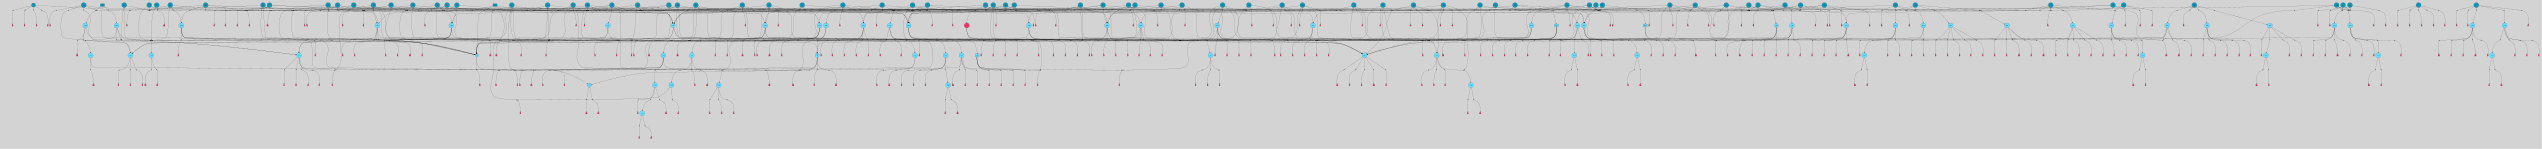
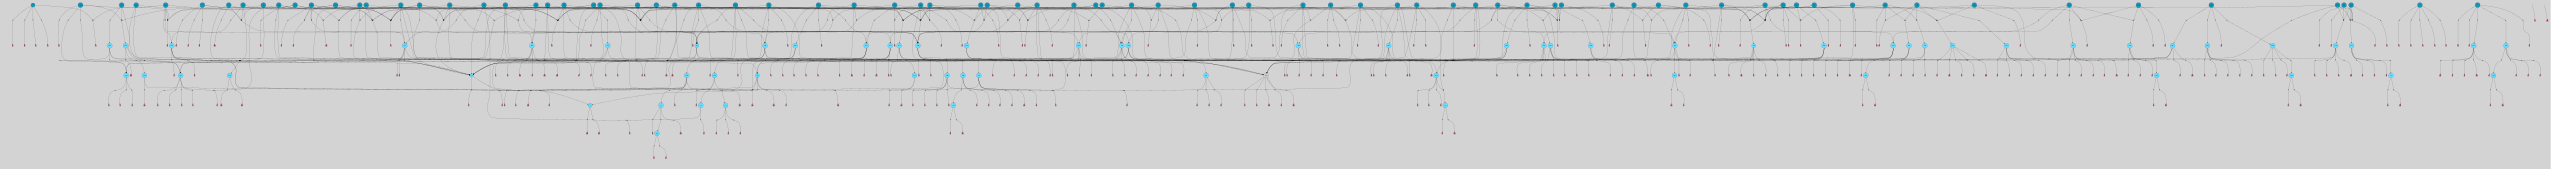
node "T792": shape box -> circle
node "T795": shape box -> circle
node "T774": fillcolor #ff3366 -> #66ddff
node "T817": shape box -> circle
node "T818": shape box -> circle
node "T586": shape box -> circle
node "T643": fillcolor #66ddff -> #cccccc
node "T816": removed
